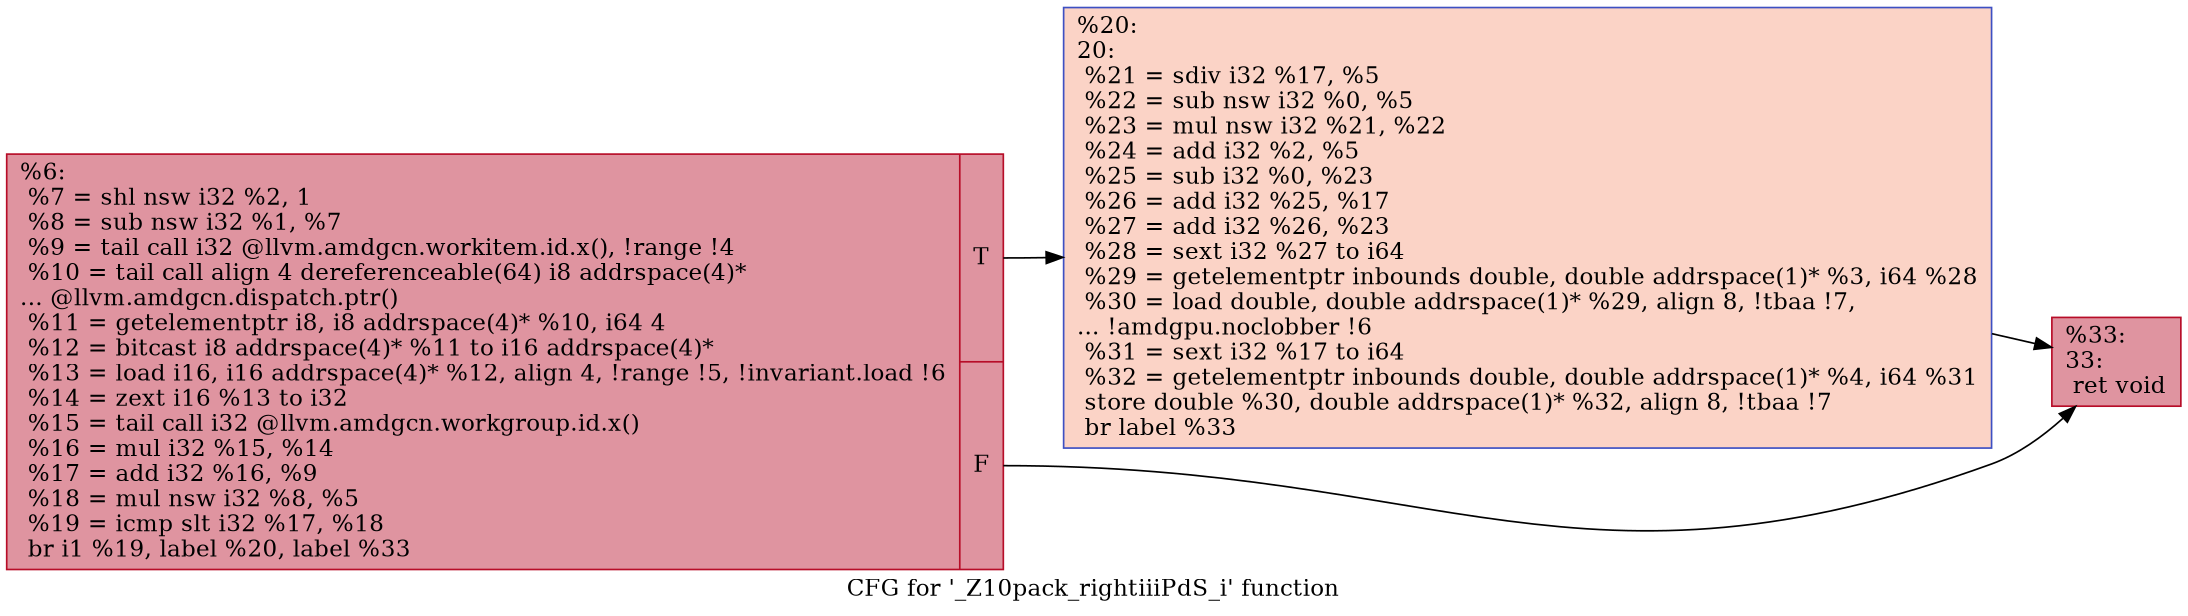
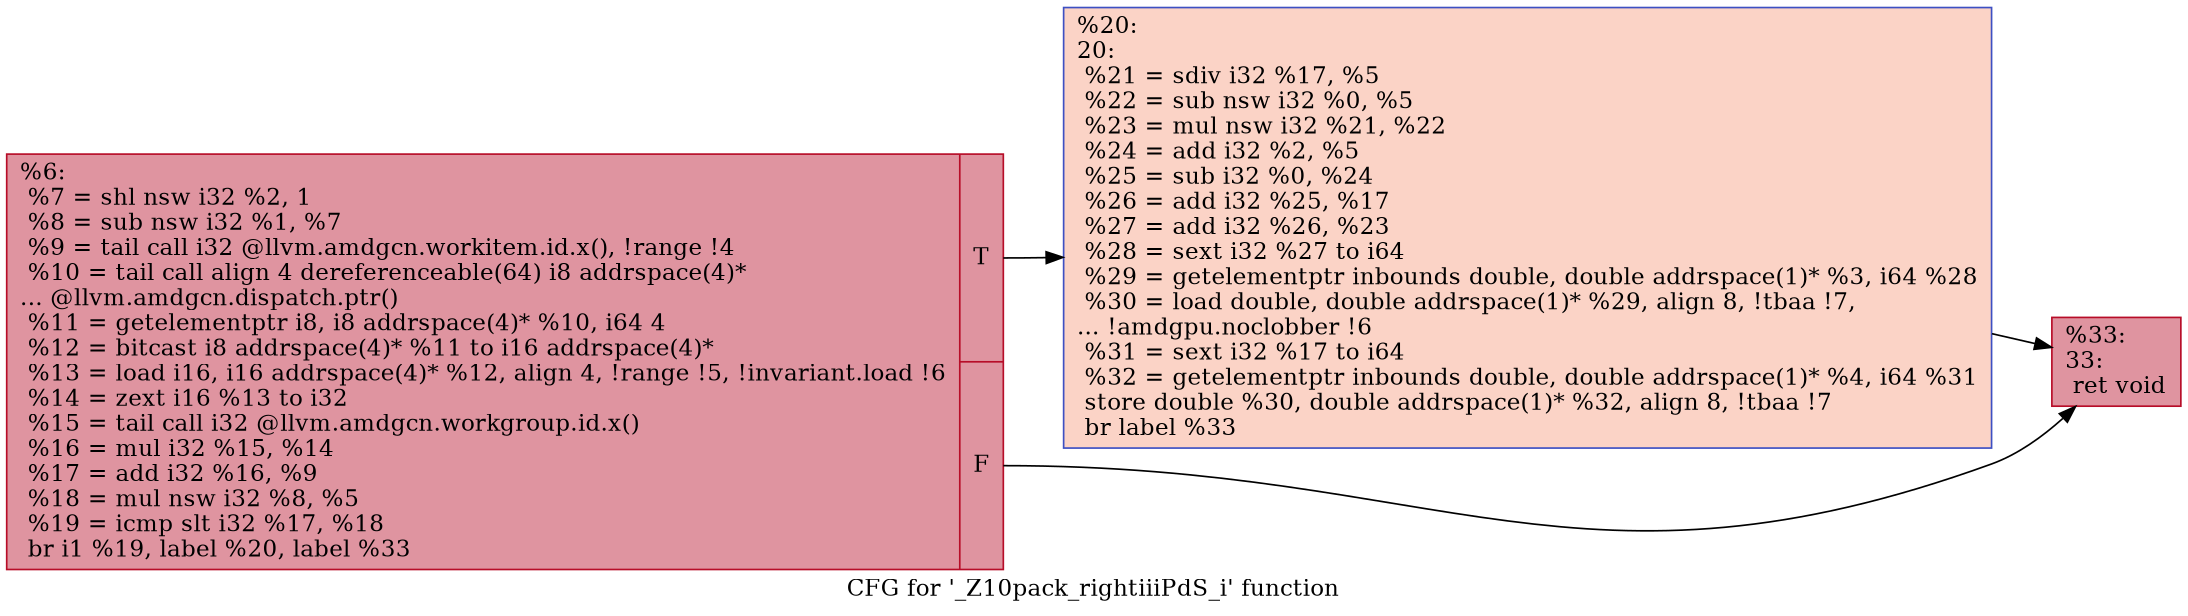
node "%20:": text "%25 = sub i32 %0, %23" -> "%25 = sub i32 %0, %24"
